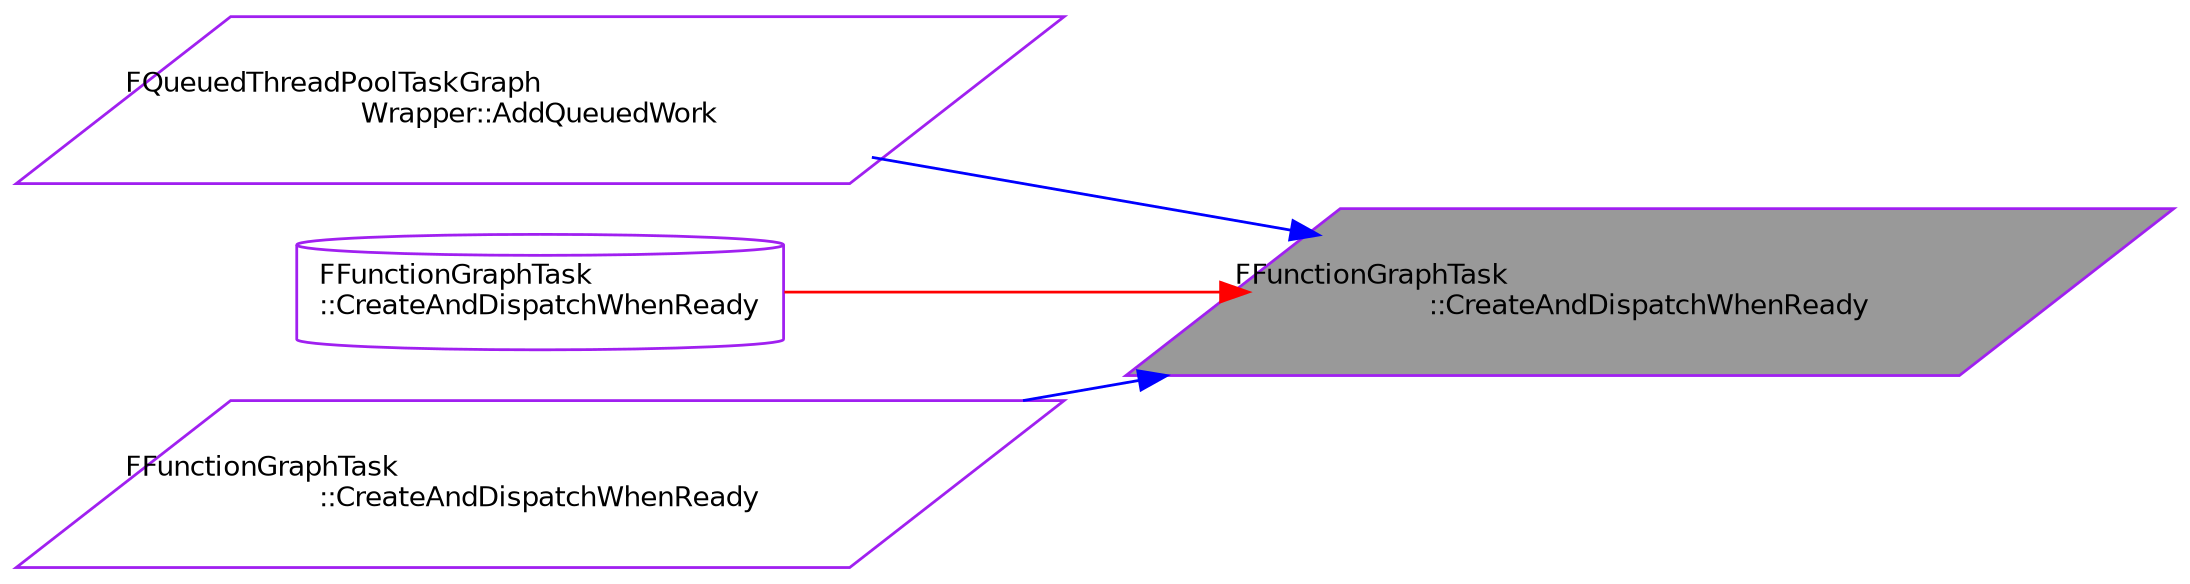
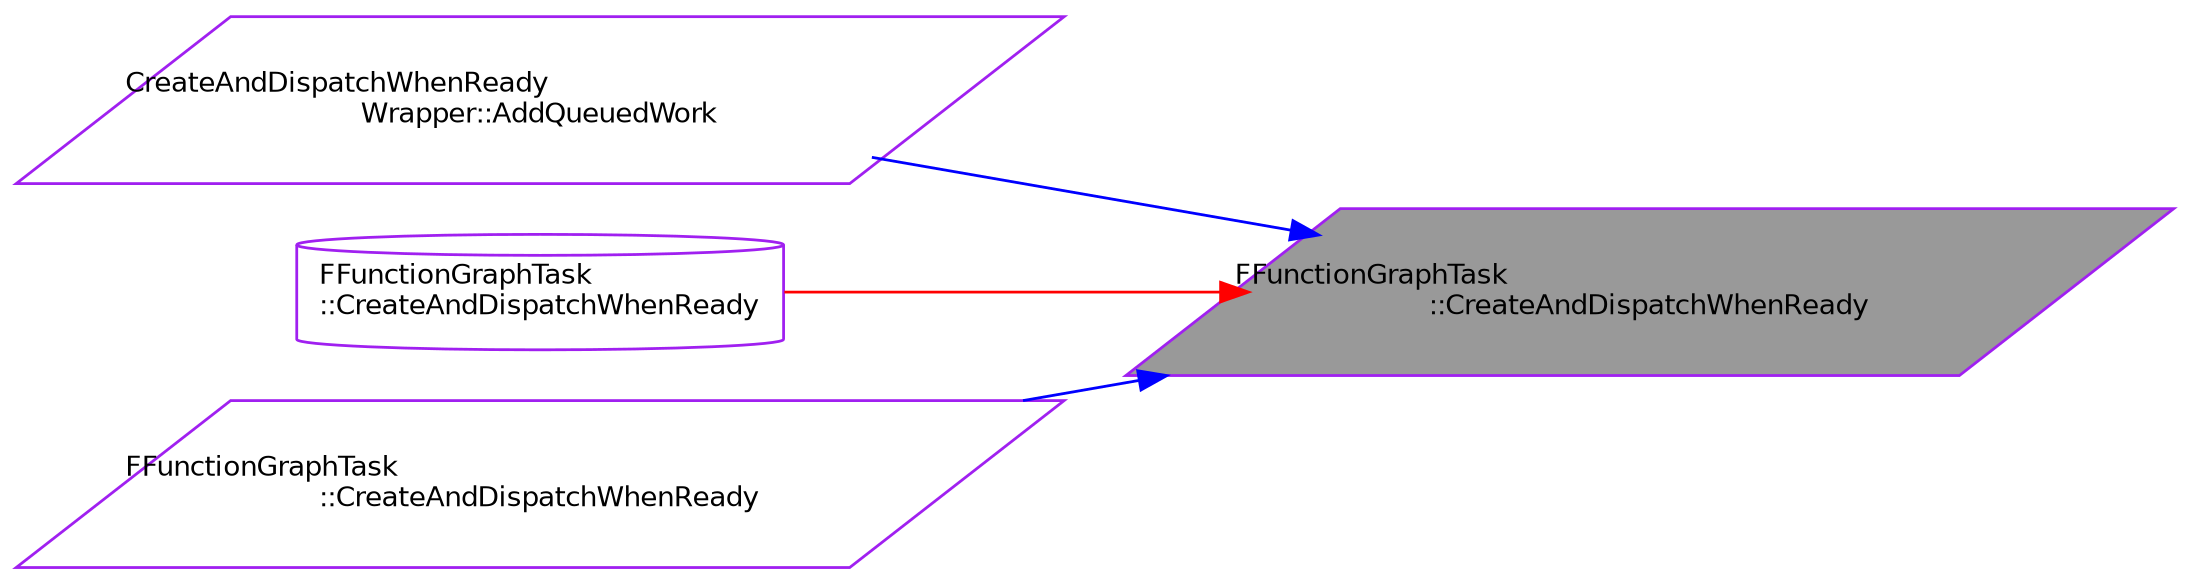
node "FQueuedThreadPoolTaskGraph Wrapper::AddQueuedWork": label "FQueuedThreadPoolTaskGraph Wrapper::AddQueuedWork" -> "CreateAndDispatchWhenReady Wrapper::AddQueuedWork"
